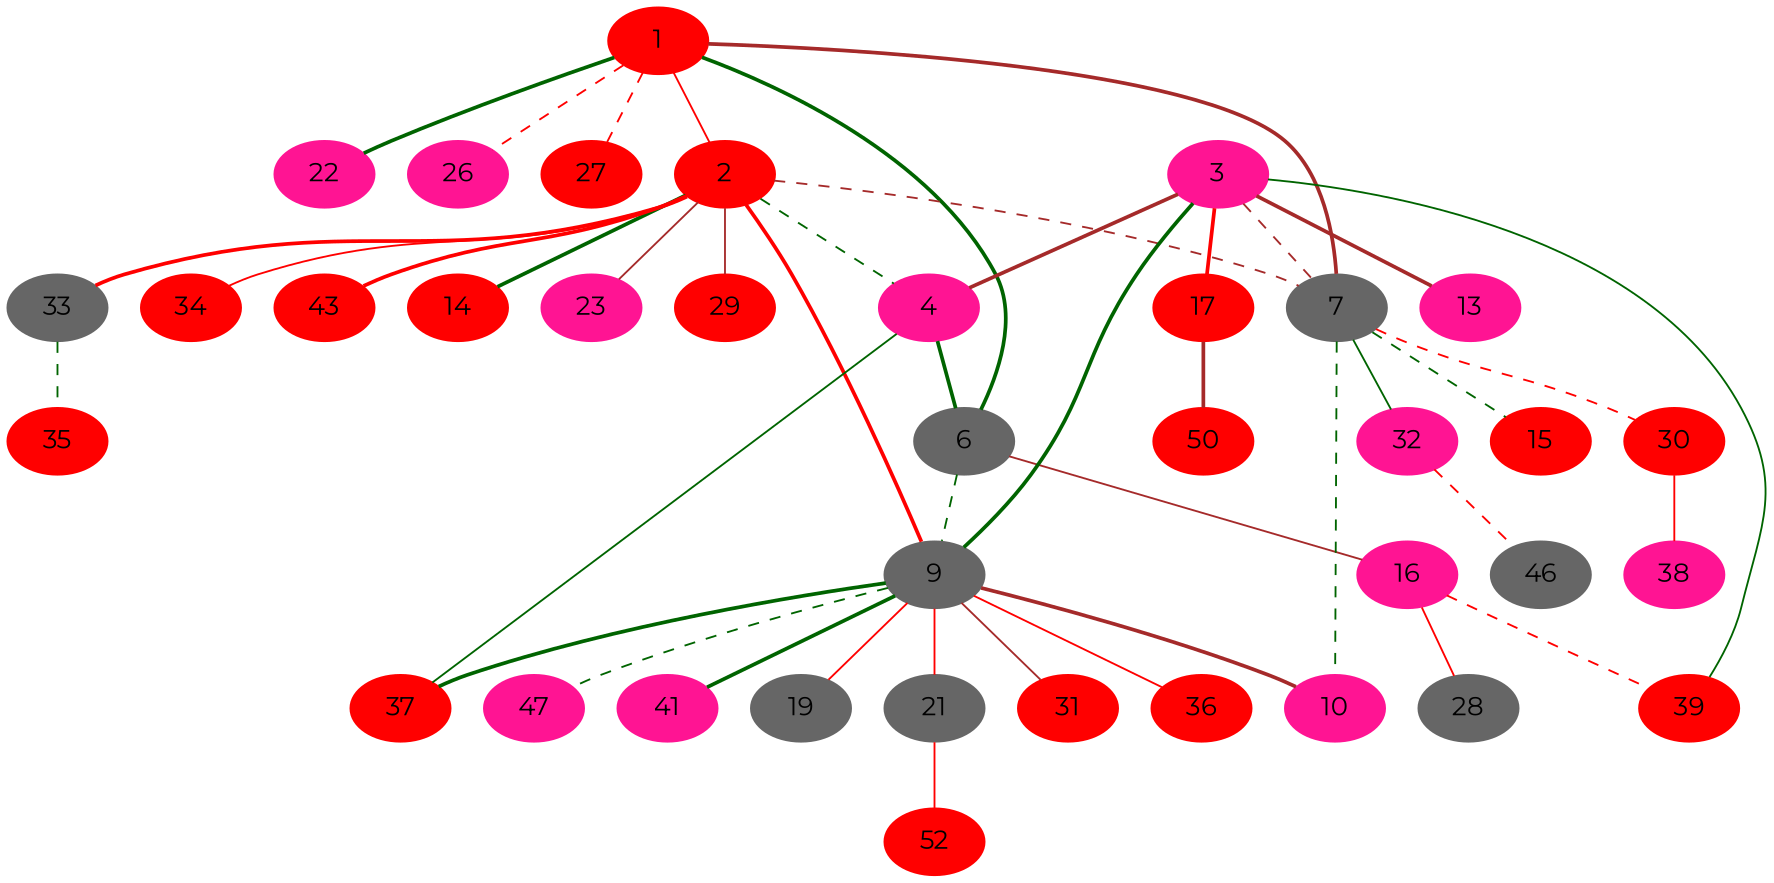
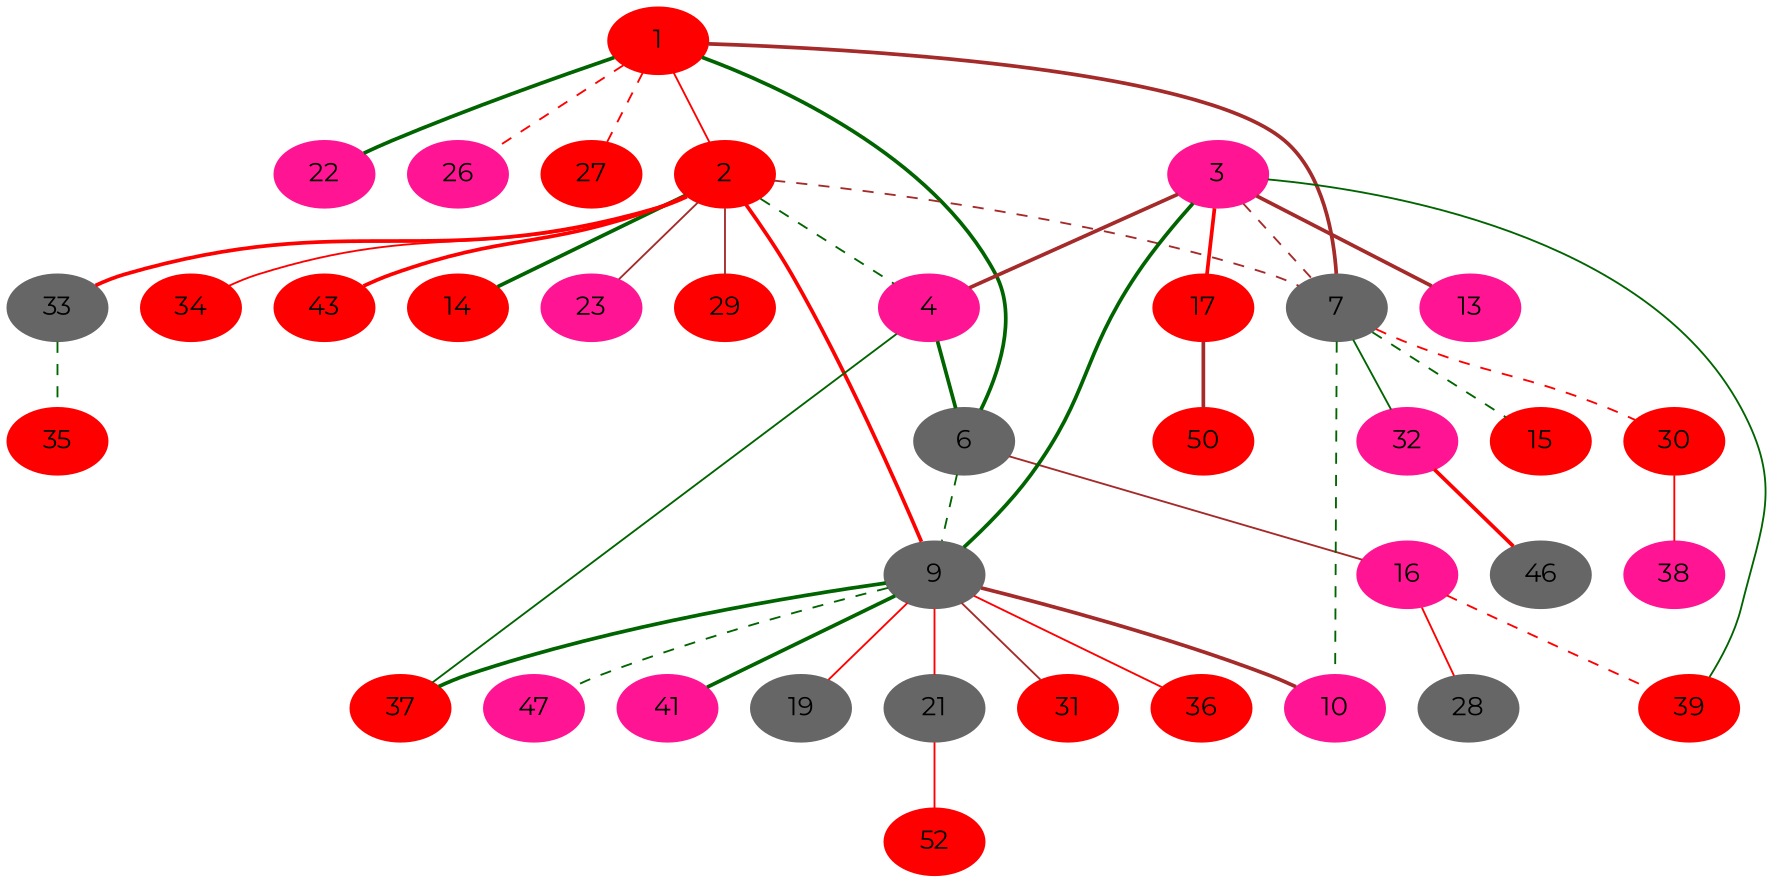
edge "32" -- "46": style dashed -> bold
